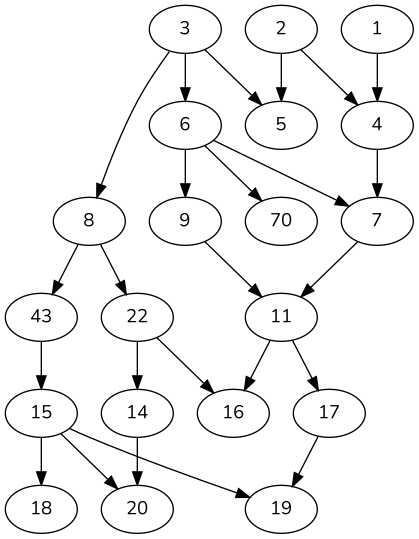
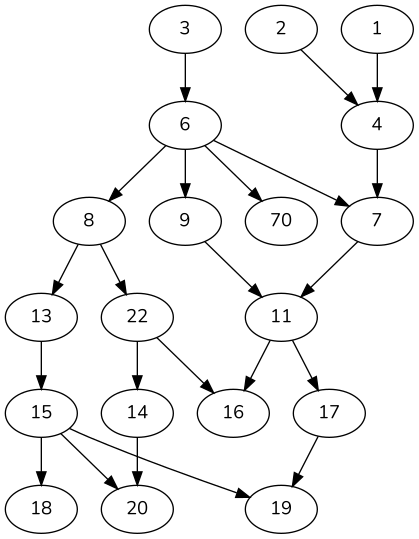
edge "3" -> "8": now "6" -> "8"
node "5": removed
node "43": label "43" -> "13"
